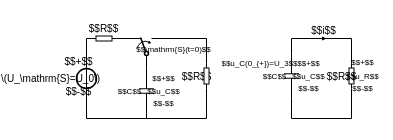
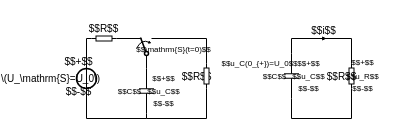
node "$$u_C(0_{+})=U_3$$": label "$$u_C(0_{+})=U_3$$" -> "$$u_C(0_{+})=U_0$$"
